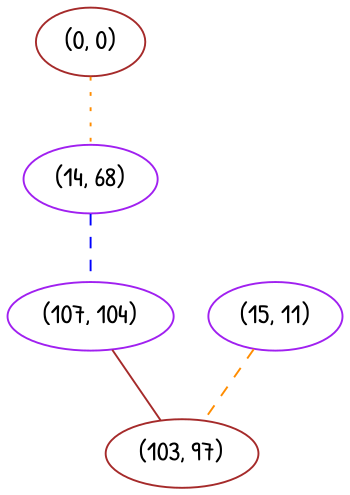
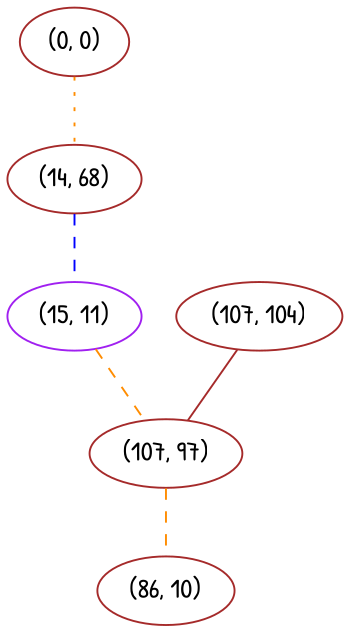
node "(14, 68)": color purple -> brown
edge "(14, 68)" -- "(107, 104)": now "(14, 68)" -- "(15, 11)"
node "(107, 104)": color purple -> brown
node "(103, 97)": label "(103, 97)" -> "(107, 97)"
node "(86, 10)": added
